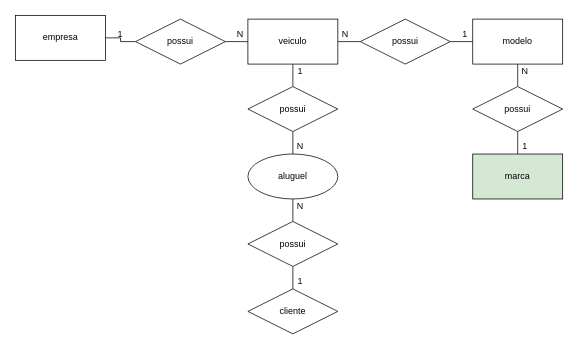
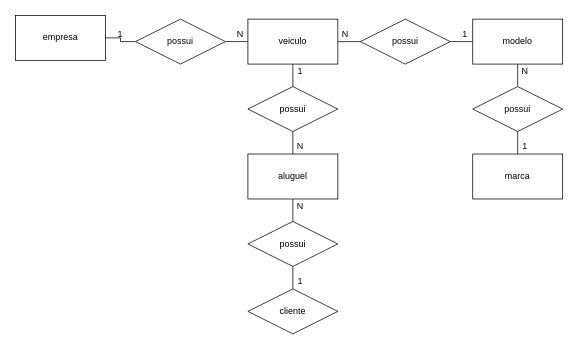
node "aluguel": shape ellipse -> rectangle
node "marca": fillcolor #d5e8d4 -> #ffffff
